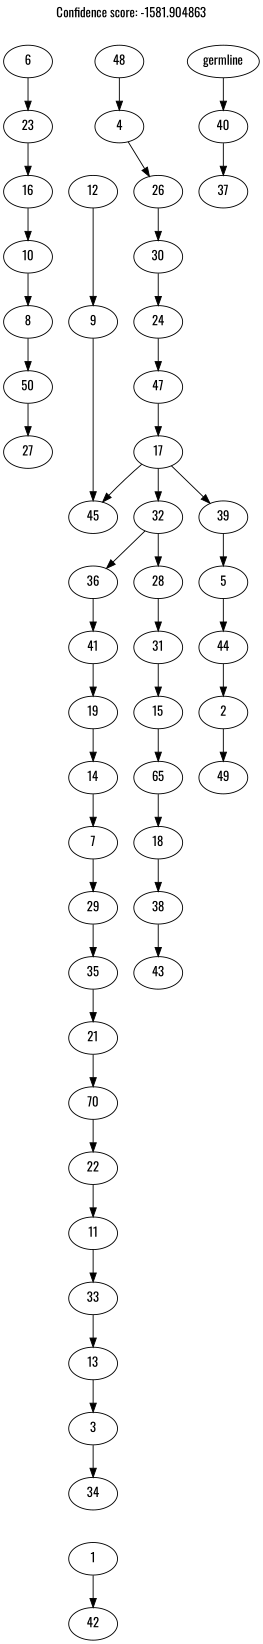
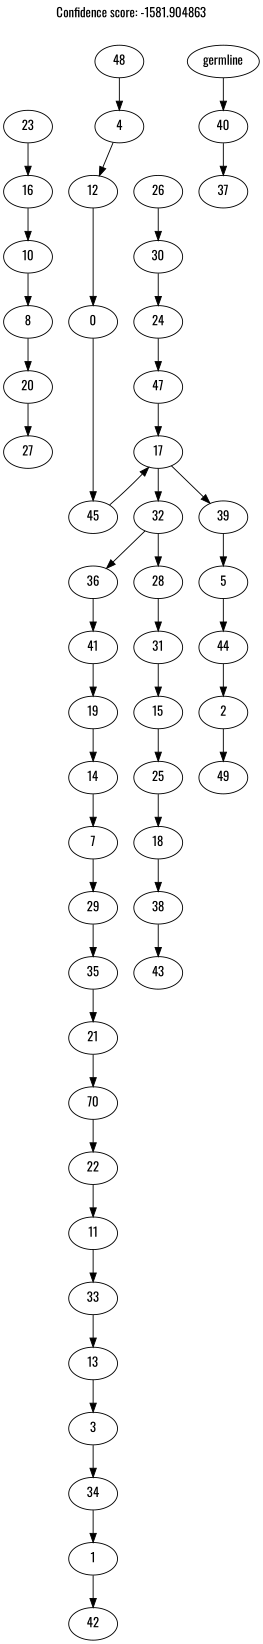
node "6": removed
edge "4" -> "26": now "4" -> "12"
node "9": label "9" -> "0"
node "50": label "50" -> "20"
edge "17" -> "45": reversed
node "65": label "65" -> "25"
edge "34" -> "1": added
